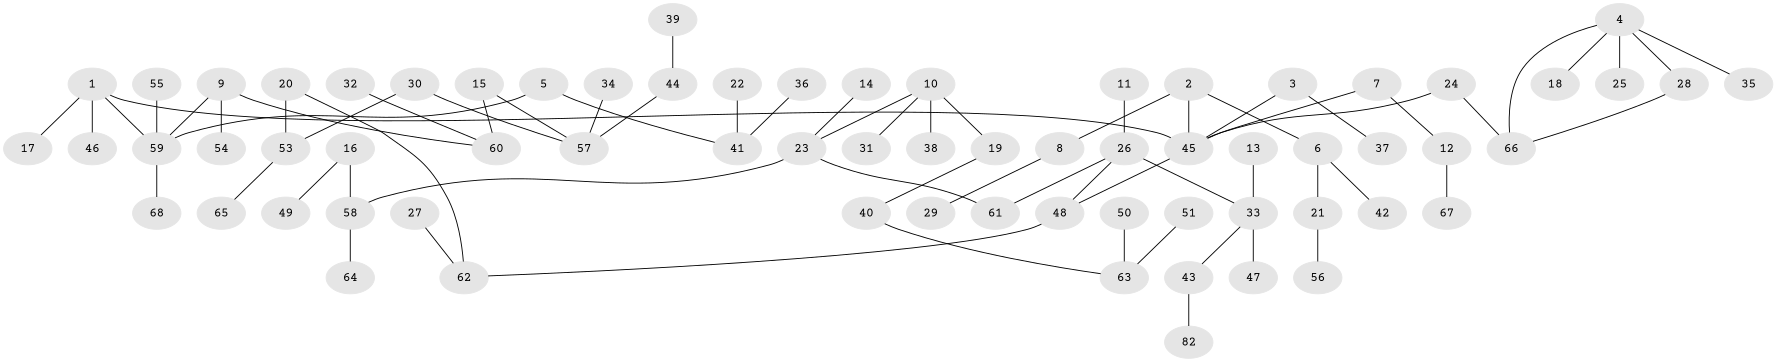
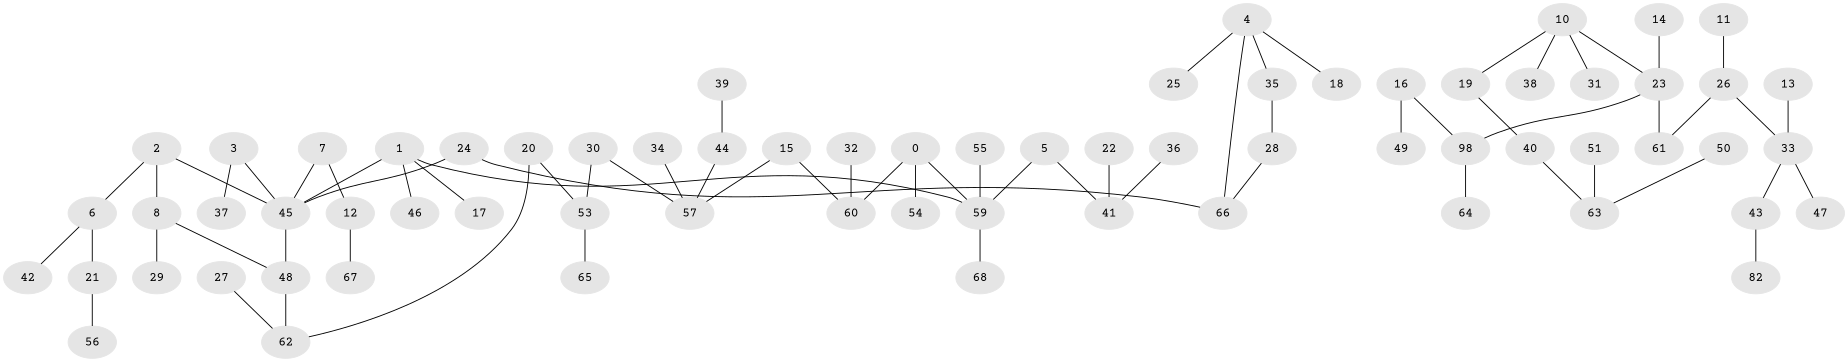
edge "4" -- "28": now "35" -- "28"
node "9": label "9" -> "0"
edge "26" -- "48": now "8" -- "48"
node "58": label "58" -> "98"
